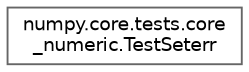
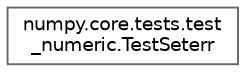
node "numpy.core.tests.core _numeric.TestSeterr": label "numpy.core.tests.core _numeric.TestSeterr" -> "numpy.core.tests.test _numeric.TestSeterr"
